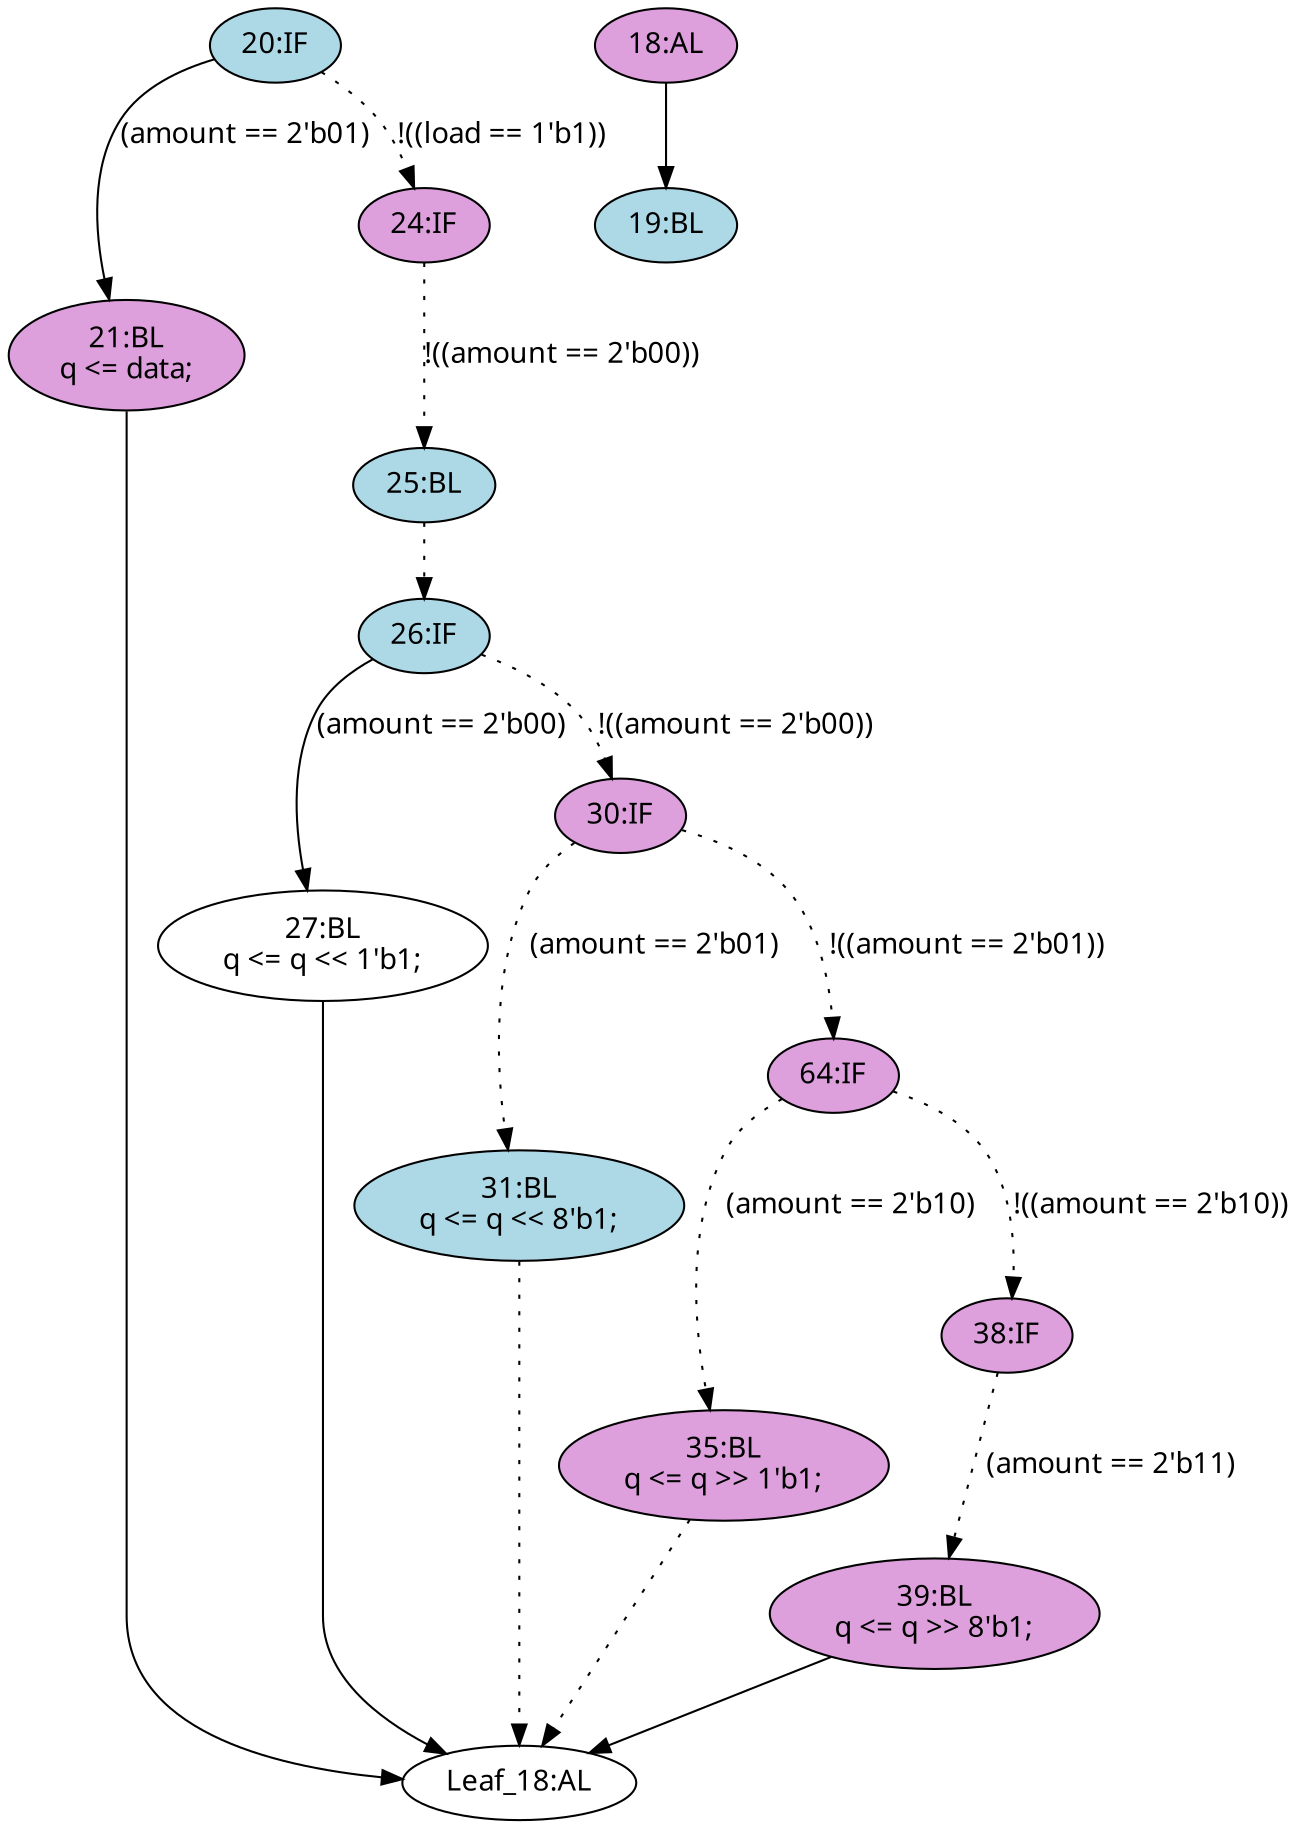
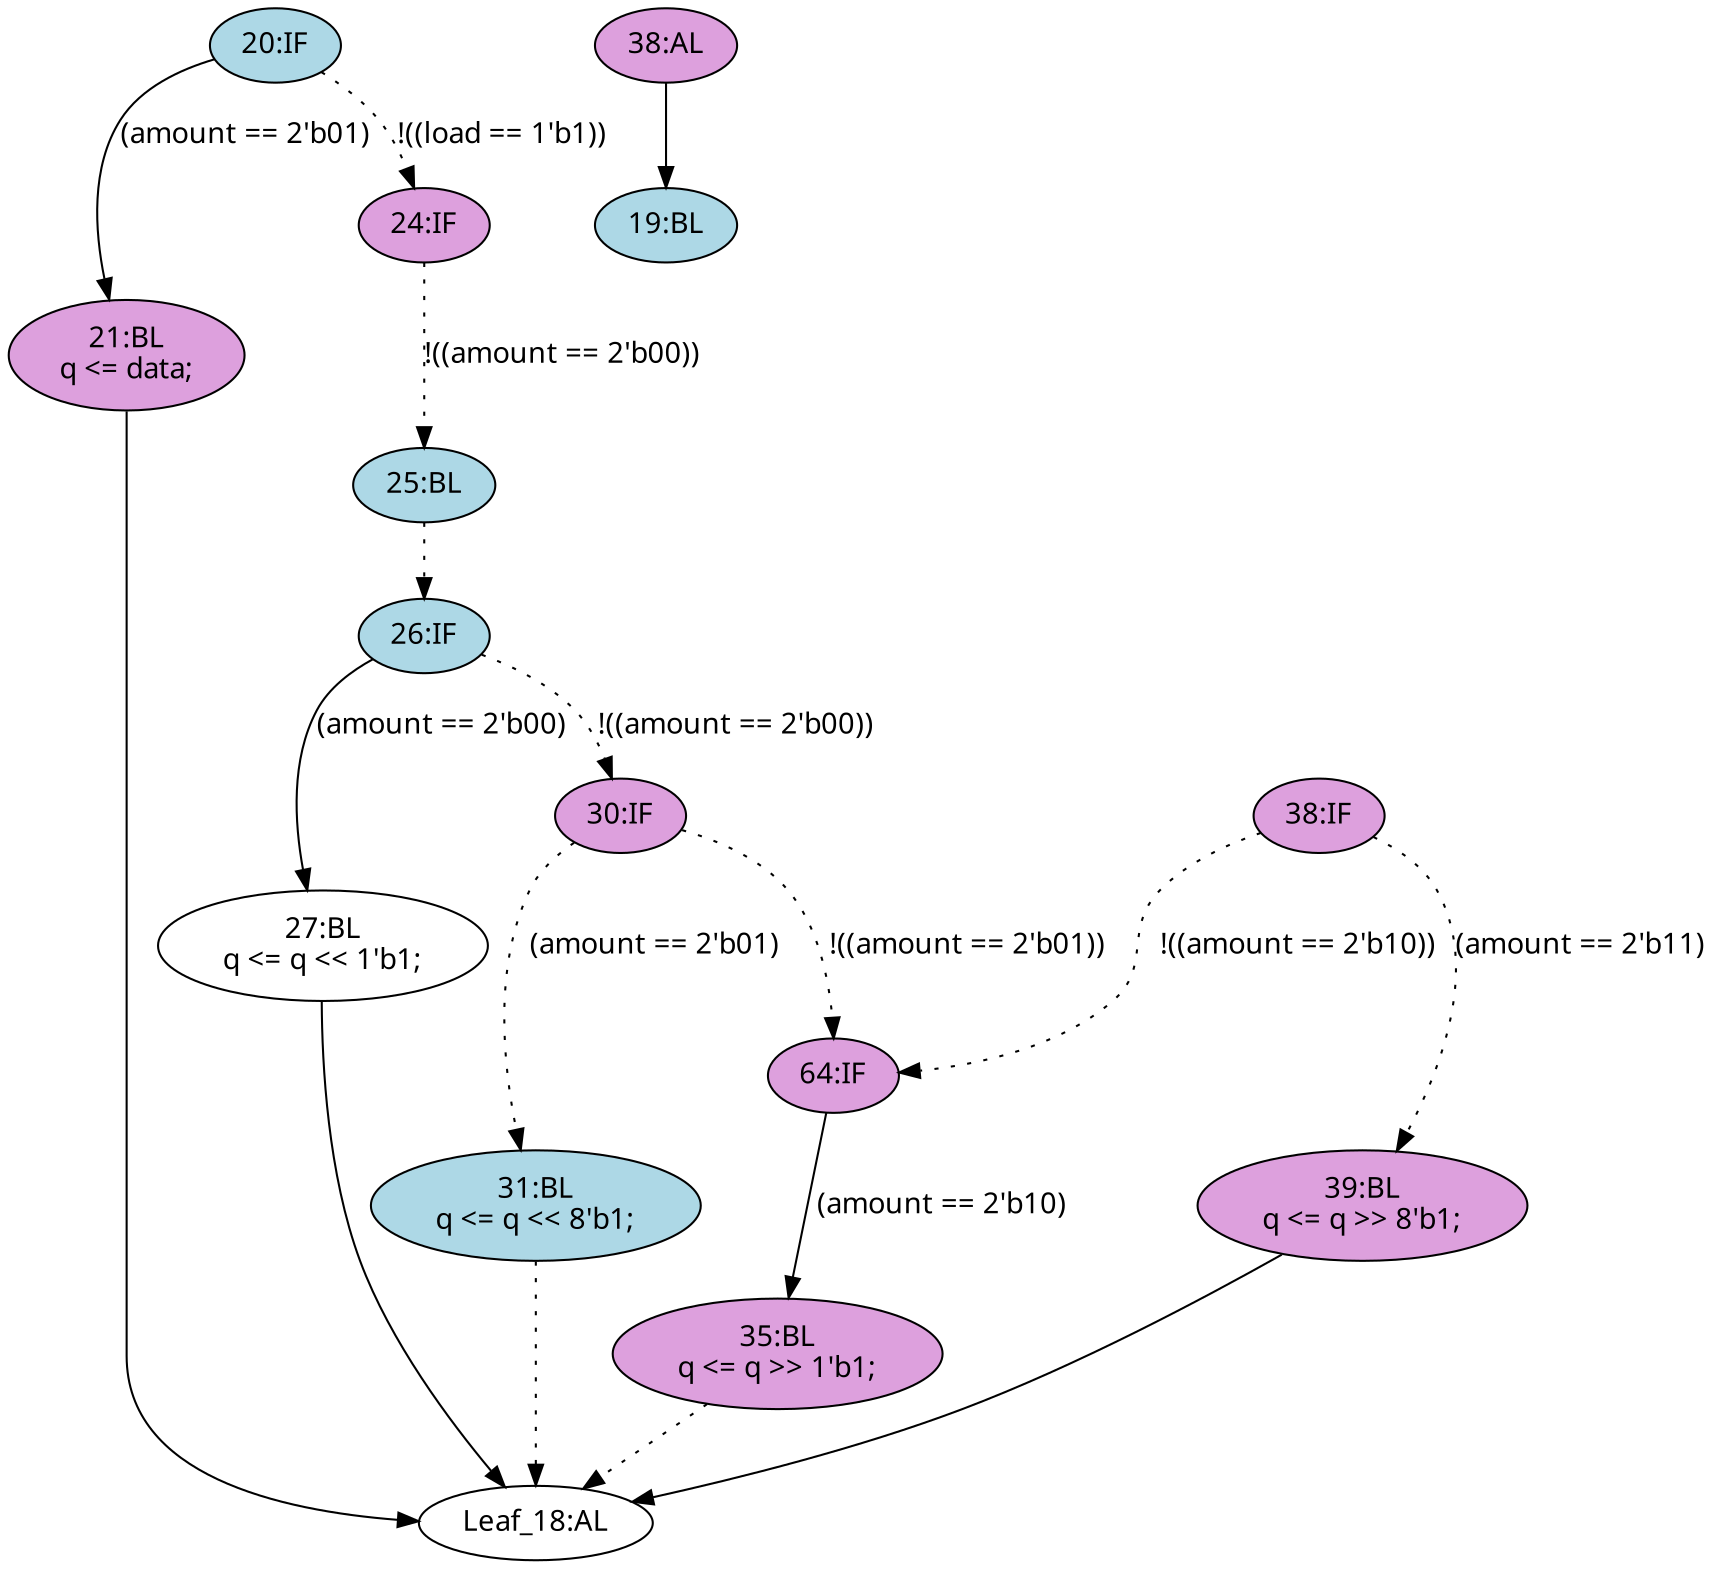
node "18:AL": label "18:AL" -> "38:AL"
edge "64:IF" -> "38:IF": reversed
edge "64:IF" -> "35:BL q <= q >> 1'b1;": style dotted -> solid
